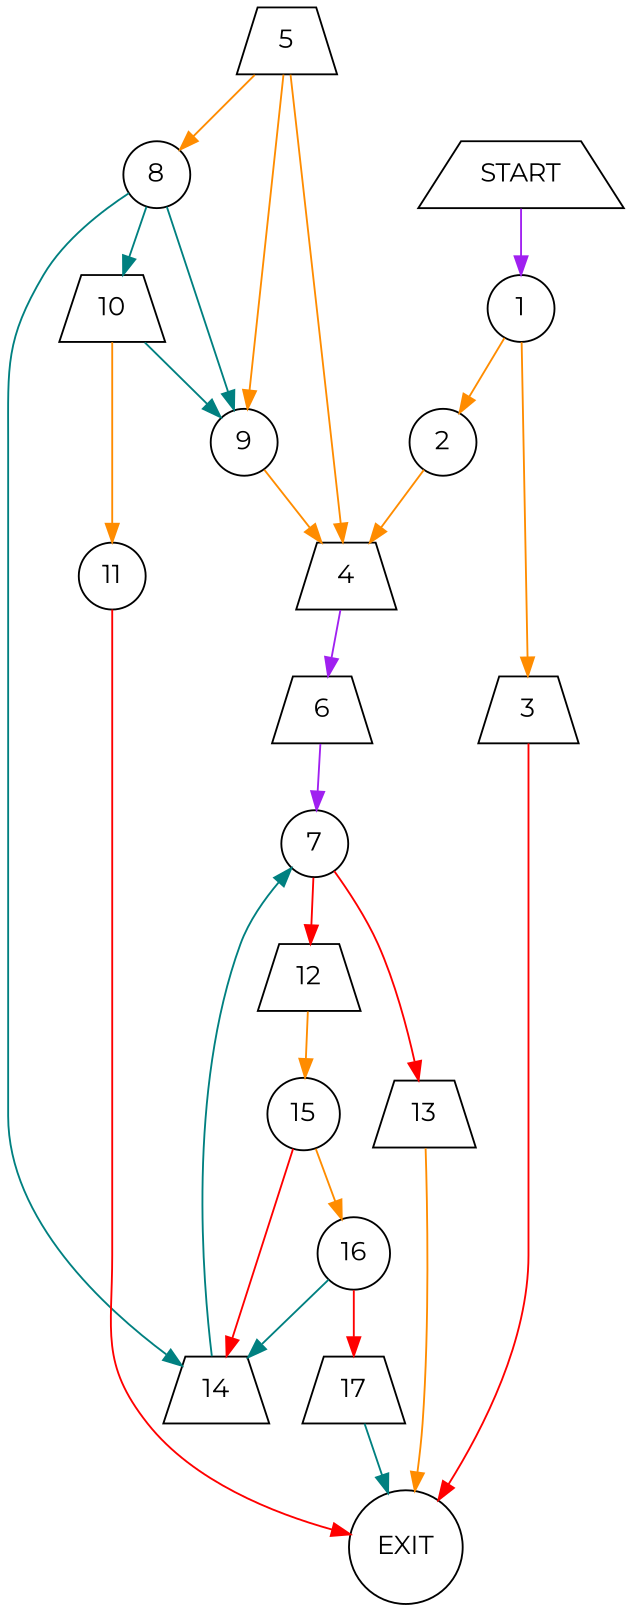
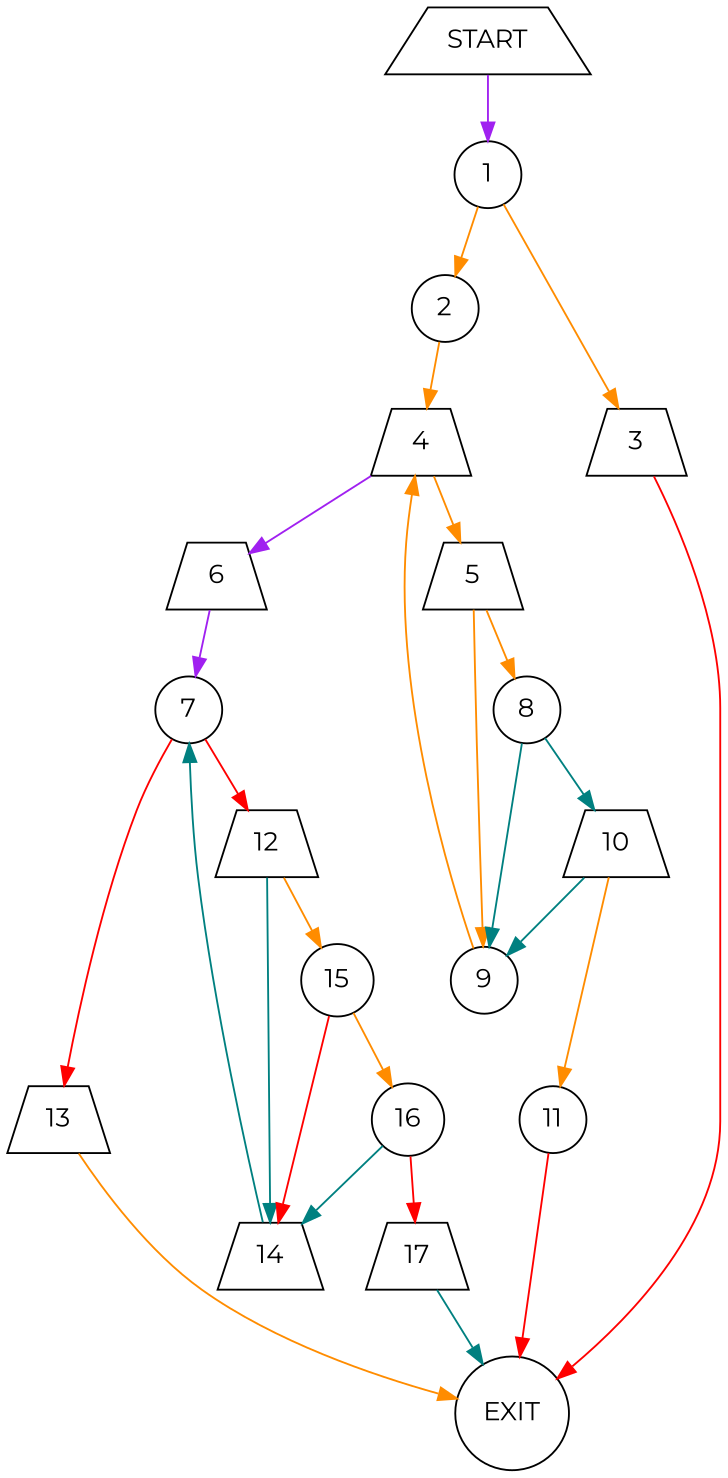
edge "5" -> "4": reversed
edge "8" -> "14": now "12" -> "14"
